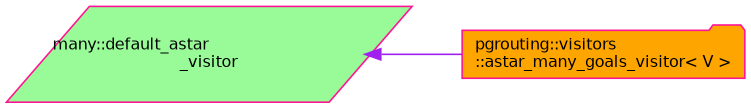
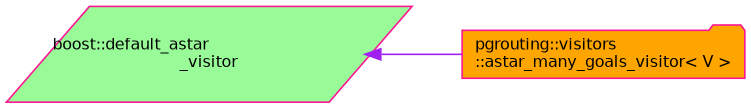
node "many::default_astar _visitor": label "many::default_astar _visitor" -> "boost::default_astar _visitor"
